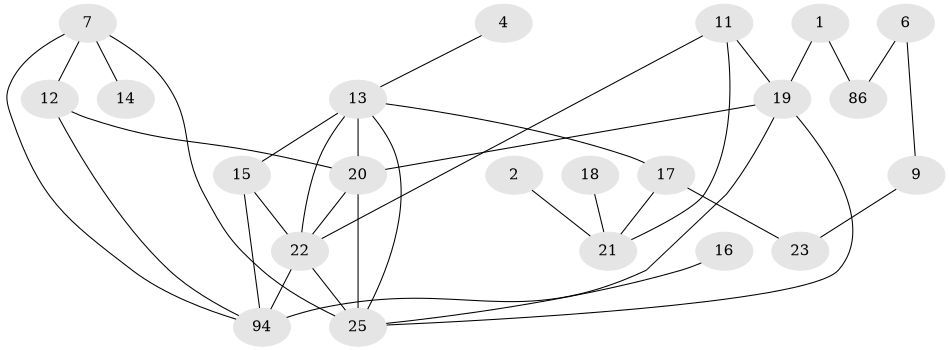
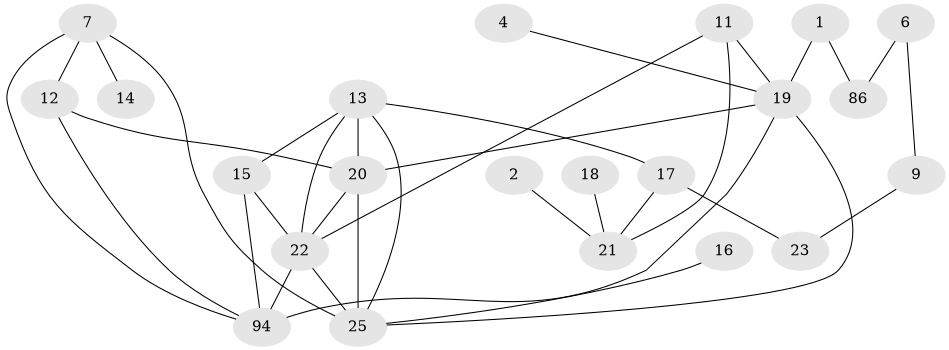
edge "4" -- "13": now "4" -- "19"
